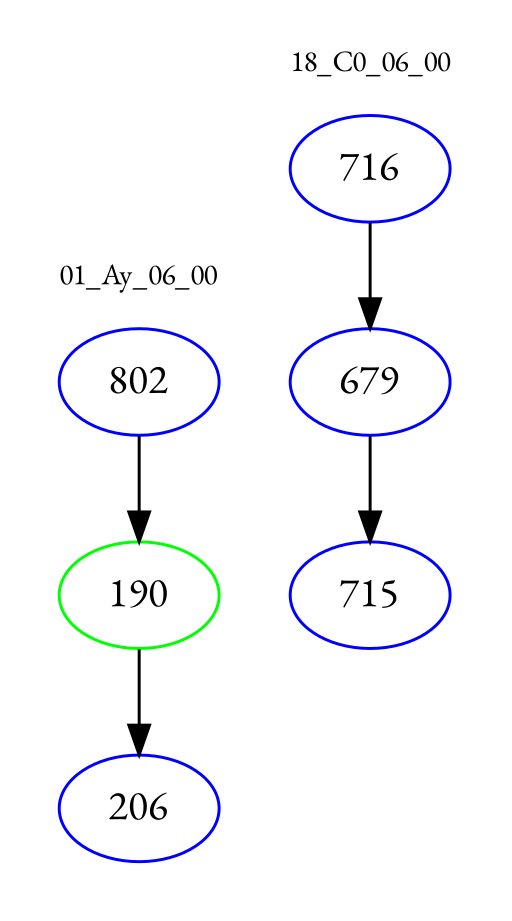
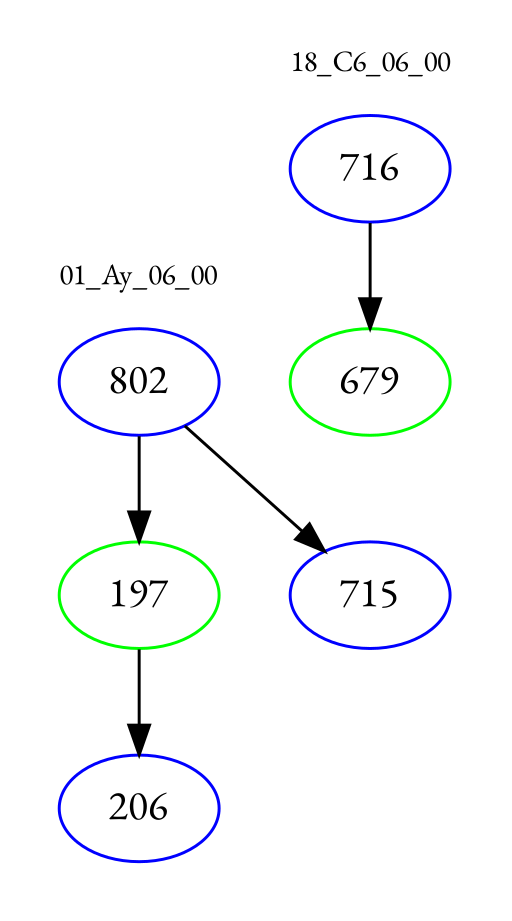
cluster "18_C0_06_00": label "18_C0_06_00" -> "18_C6_06_00"
node "679": color blue -> green
edge "679" -> "715": now "802" -> "715"
node "190": label "190" -> "197"
